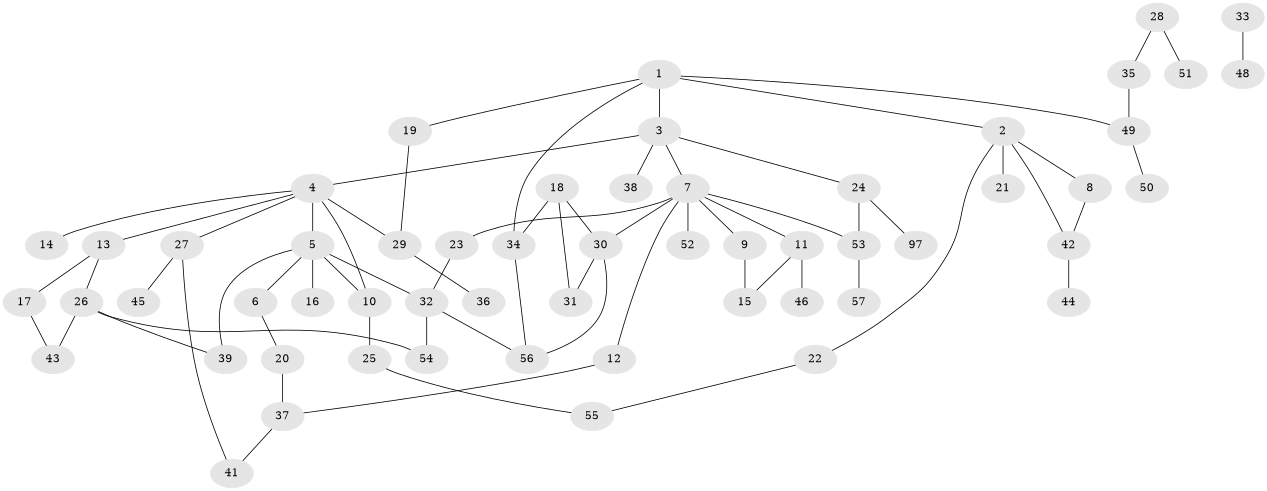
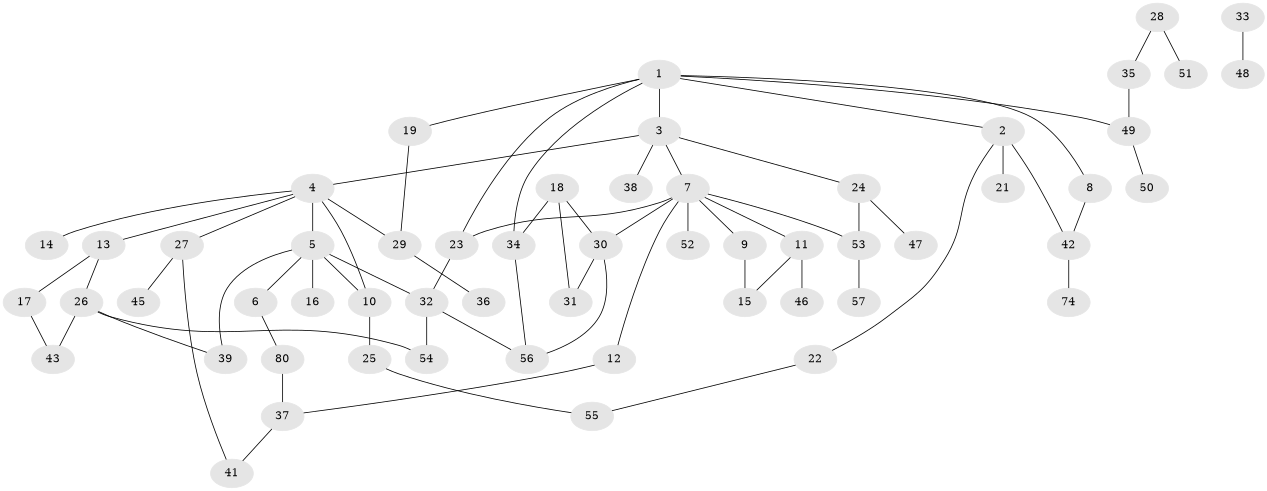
edge "1" -- "23": added
edge "2" -- "8": now "1" -- "8"
node "97": label "97" -> "47"
node "44": label "44" -> "74"
node "20": label "20" -> "80"
